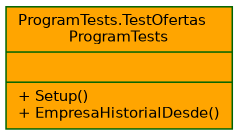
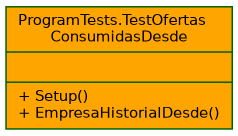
node "ProgramTests.TestOfertas": text "ProgramTests" -> "ConsumidasDesde"
